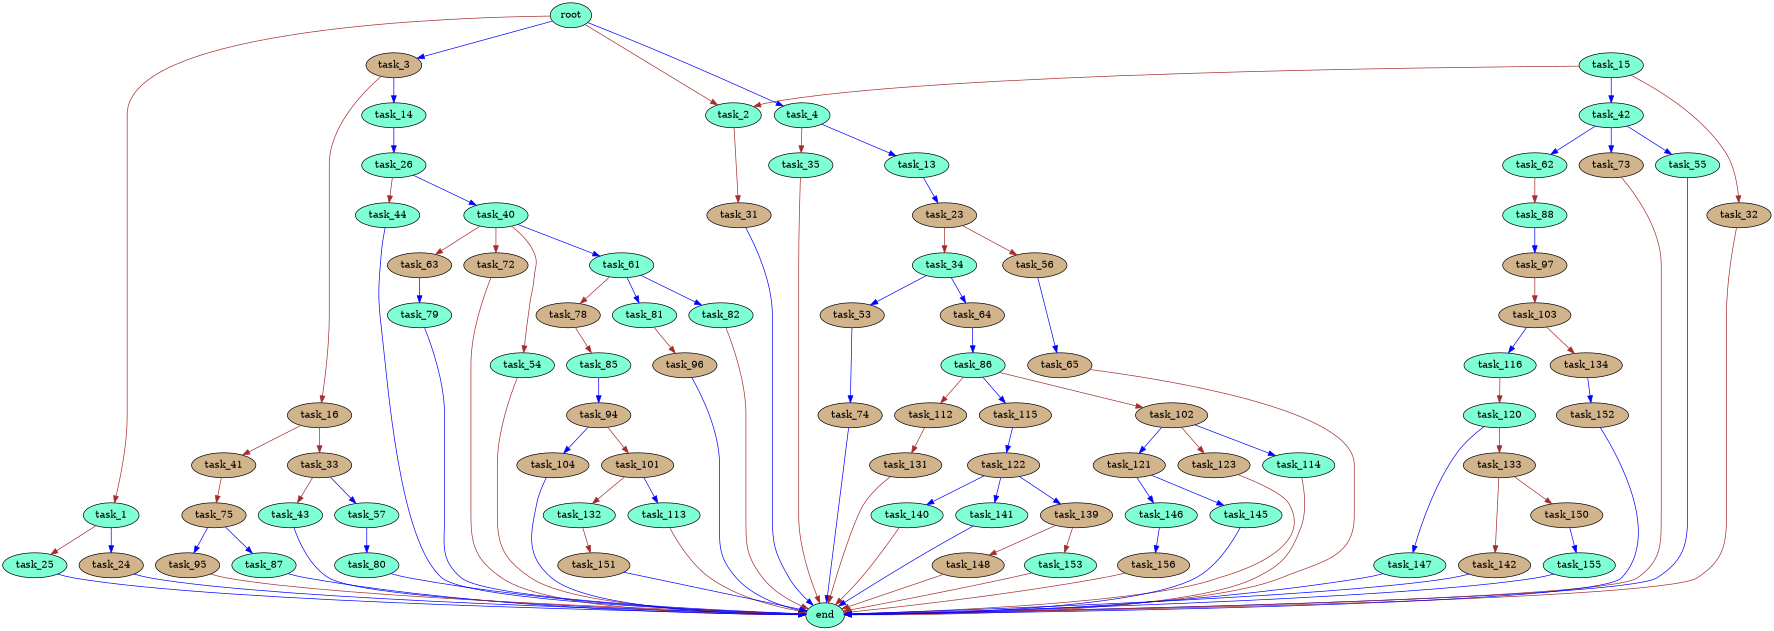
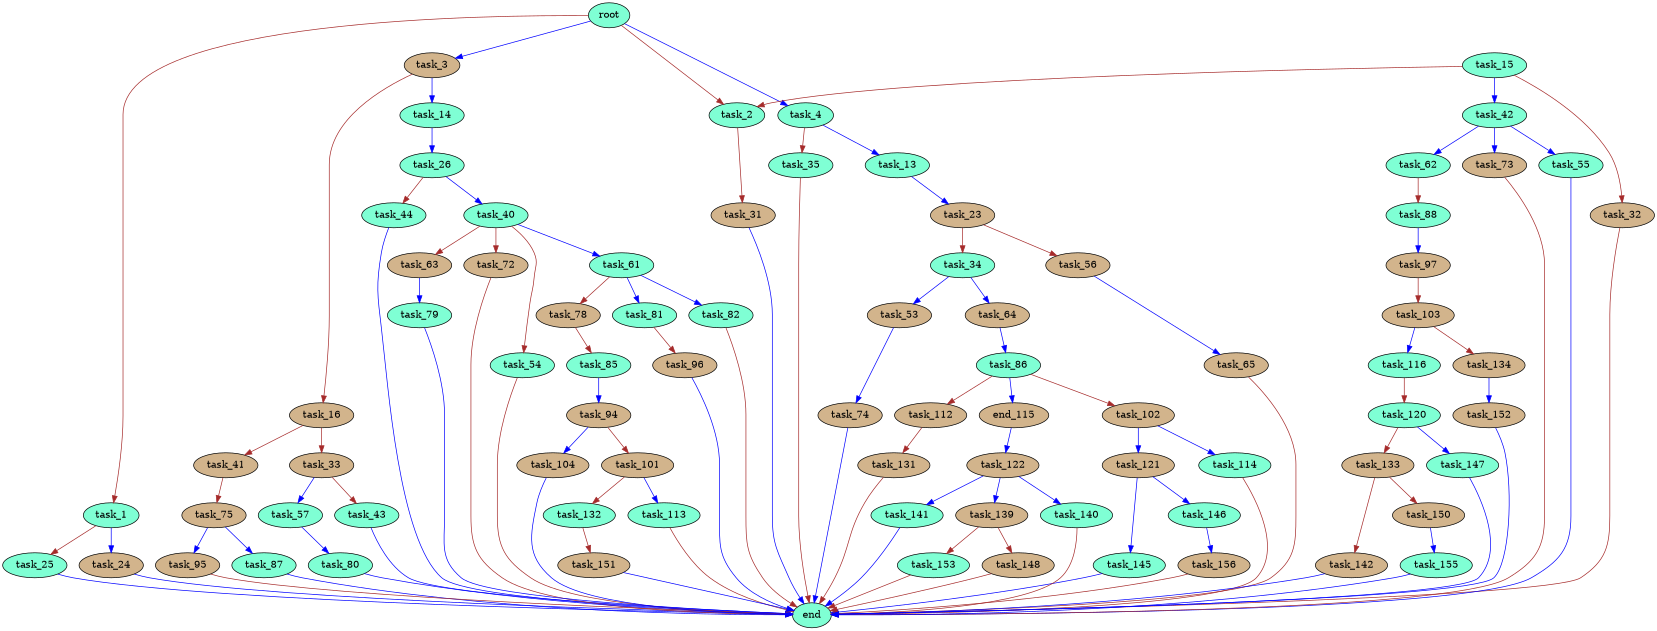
node "task_115": label "task_115" -> "end_115"
node "task_123": removed
